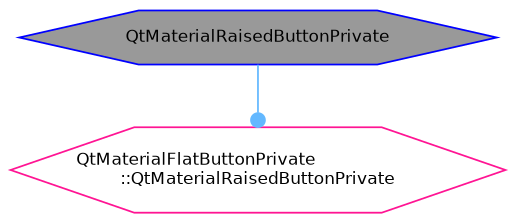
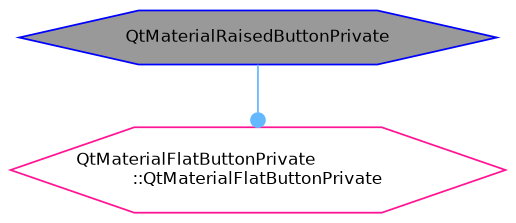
node "QtMaterialFlatButtonPrivate ::QtMaterialRaisedButtonPrivate": label "QtMaterialFlatButtonPrivate ::QtMaterialRaisedButtonPrivate" -> "QtMaterialFlatButtonPrivate ::QtMaterialFlatButtonPrivate"
